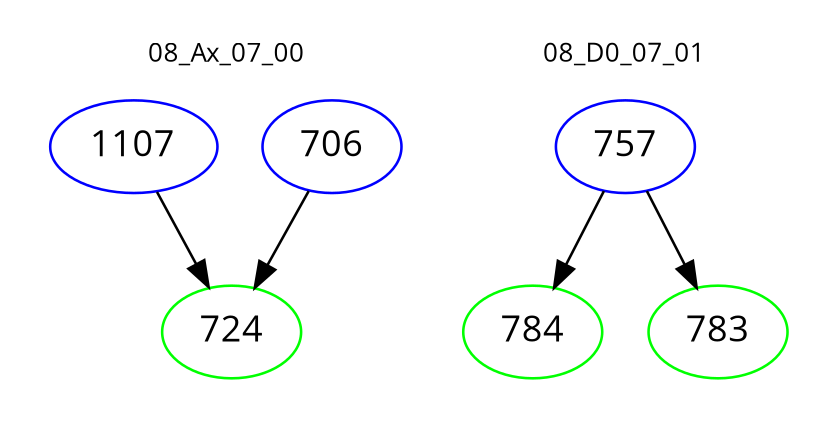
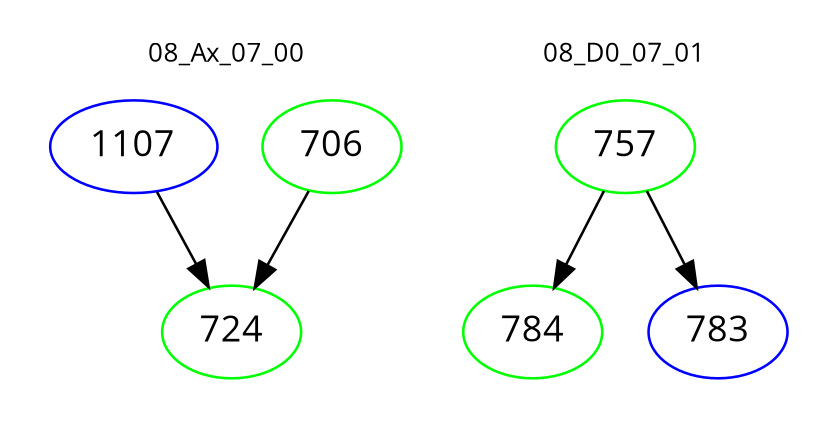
node "706": color blue -> green
node "757": color blue -> green
node "783": color green -> blue
